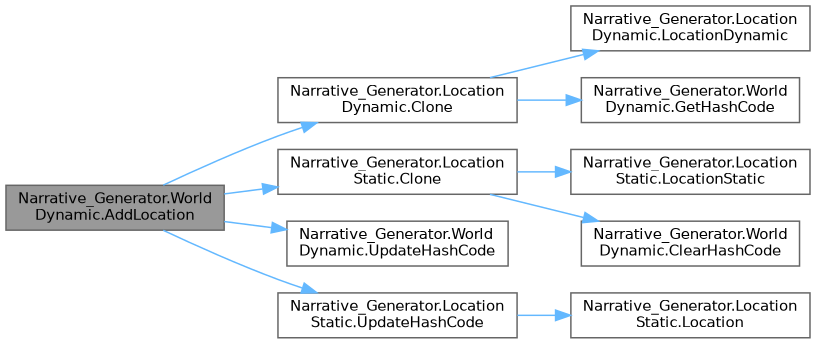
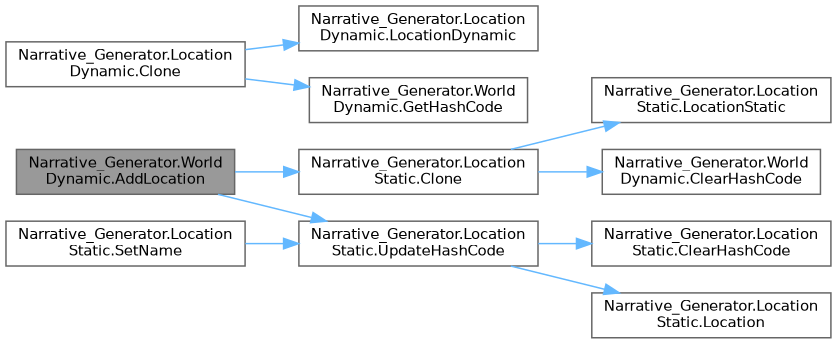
edge "Narrative_Generator.World Dynamic.AddLocation" -> "Narrative_Generator.Location Dynamic.Clone": removed
node "Narrative_Generator.Location Static.SetName": added
node "Narrative_Generator.World Dynamic.UpdateHashCode": removed
node "Narrative_Generator.Location Static.ClearHashCode": added
